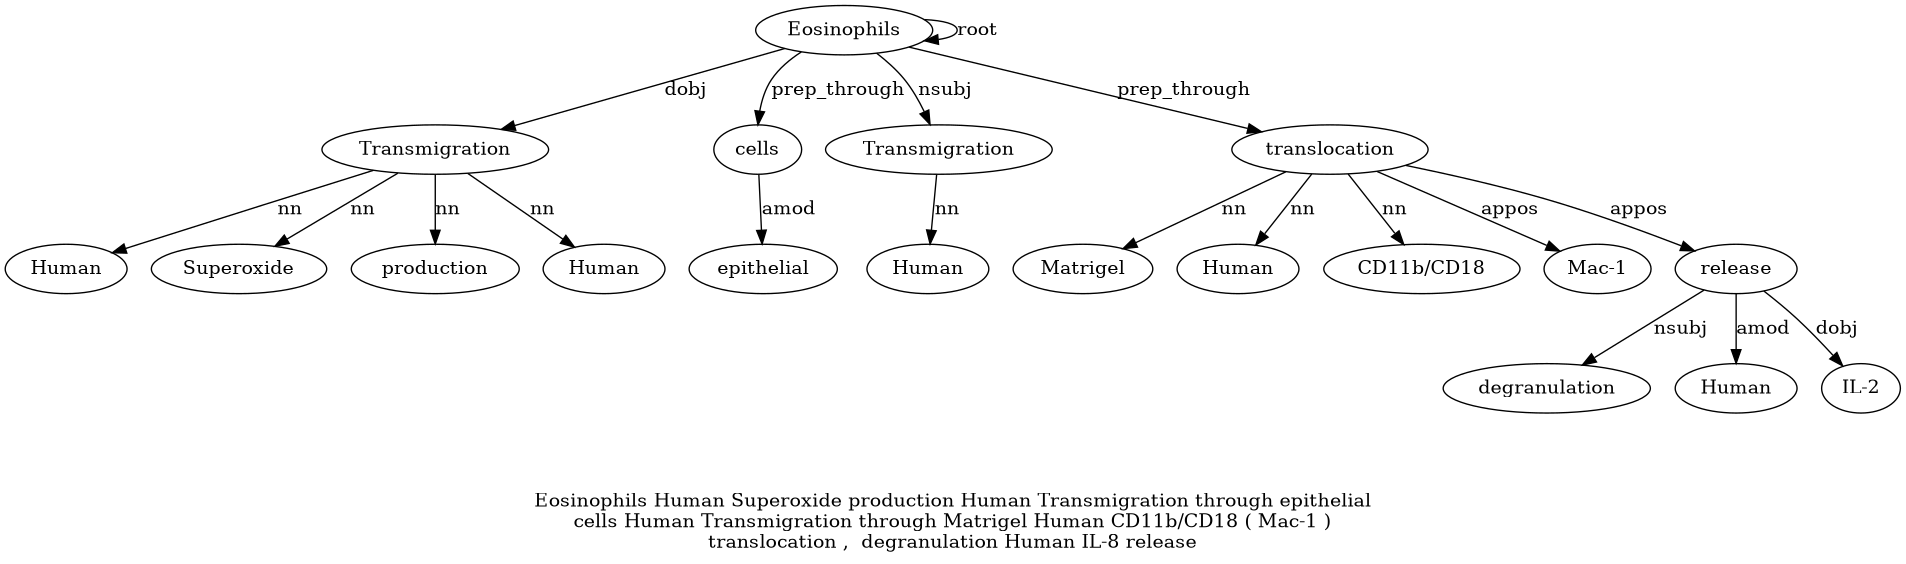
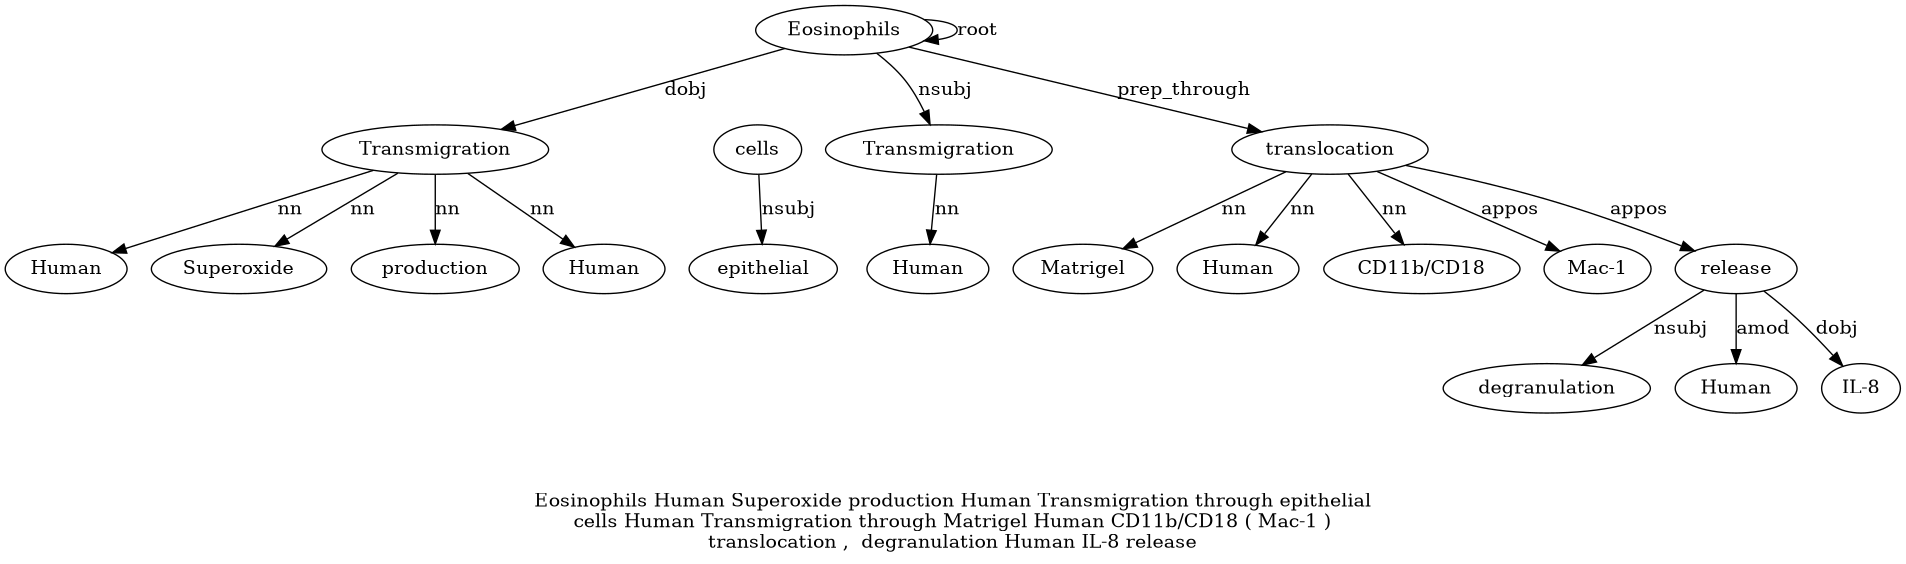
edge "Eosinophils" -> "cells": removed, label "prep_through"
edge "cells" -> "epithelial": label "amod" -> "nsubj"
node "IL-2": label "IL-2" -> "IL-8"
